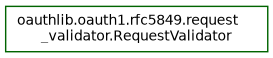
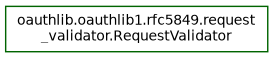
node "oauthlib.oauth1.rfc5849.request _validator.RequestValidator": label "oauthlib.oauth1.rfc5849.request _validator.RequestValidator" -> "oauthlib.oauthlib1.rfc5849.request _validator.RequestValidator"
